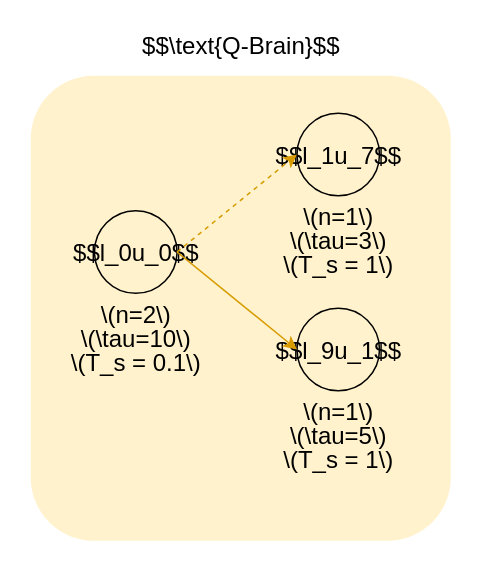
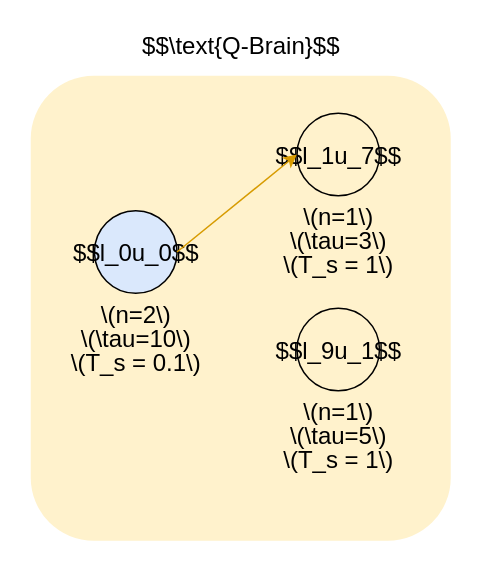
edge "$$l_0u_0$$" -> "$$l_1u_7$$": style dashed -> solid
node "$$l_0u_0$$": fillcolor #fff2cc -> #dae8fc
edge "$$l_0u_0$$" -> "$$l_9u_1$$": removed
